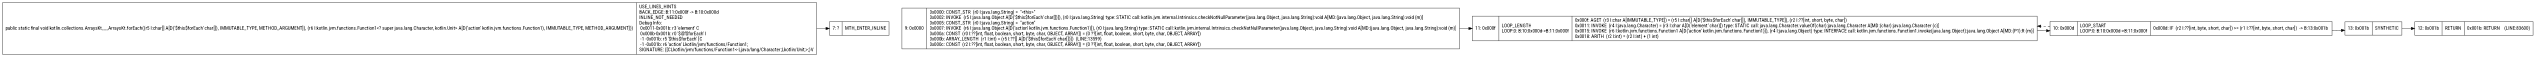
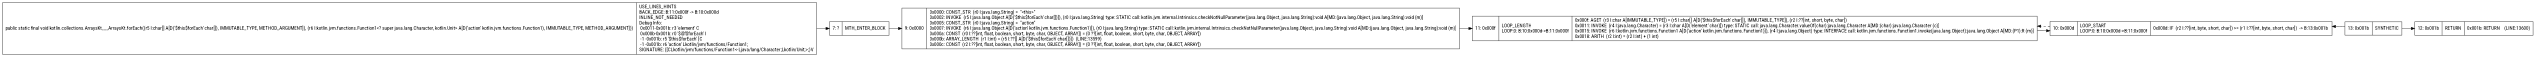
node "7: ?": text "MTH_ENTER_INLINE" -> "MTH_ENTER_BLOCK"
edge "7: ?" -> "9: 0x0000": added
node "12: 0x001b": text "0x001b: RETURN    (LINE:83600)" -> "0x001b: RETURN    (LINE:13600)"
edge "10: 0x000d" -> "13: 0x001b": reversed
